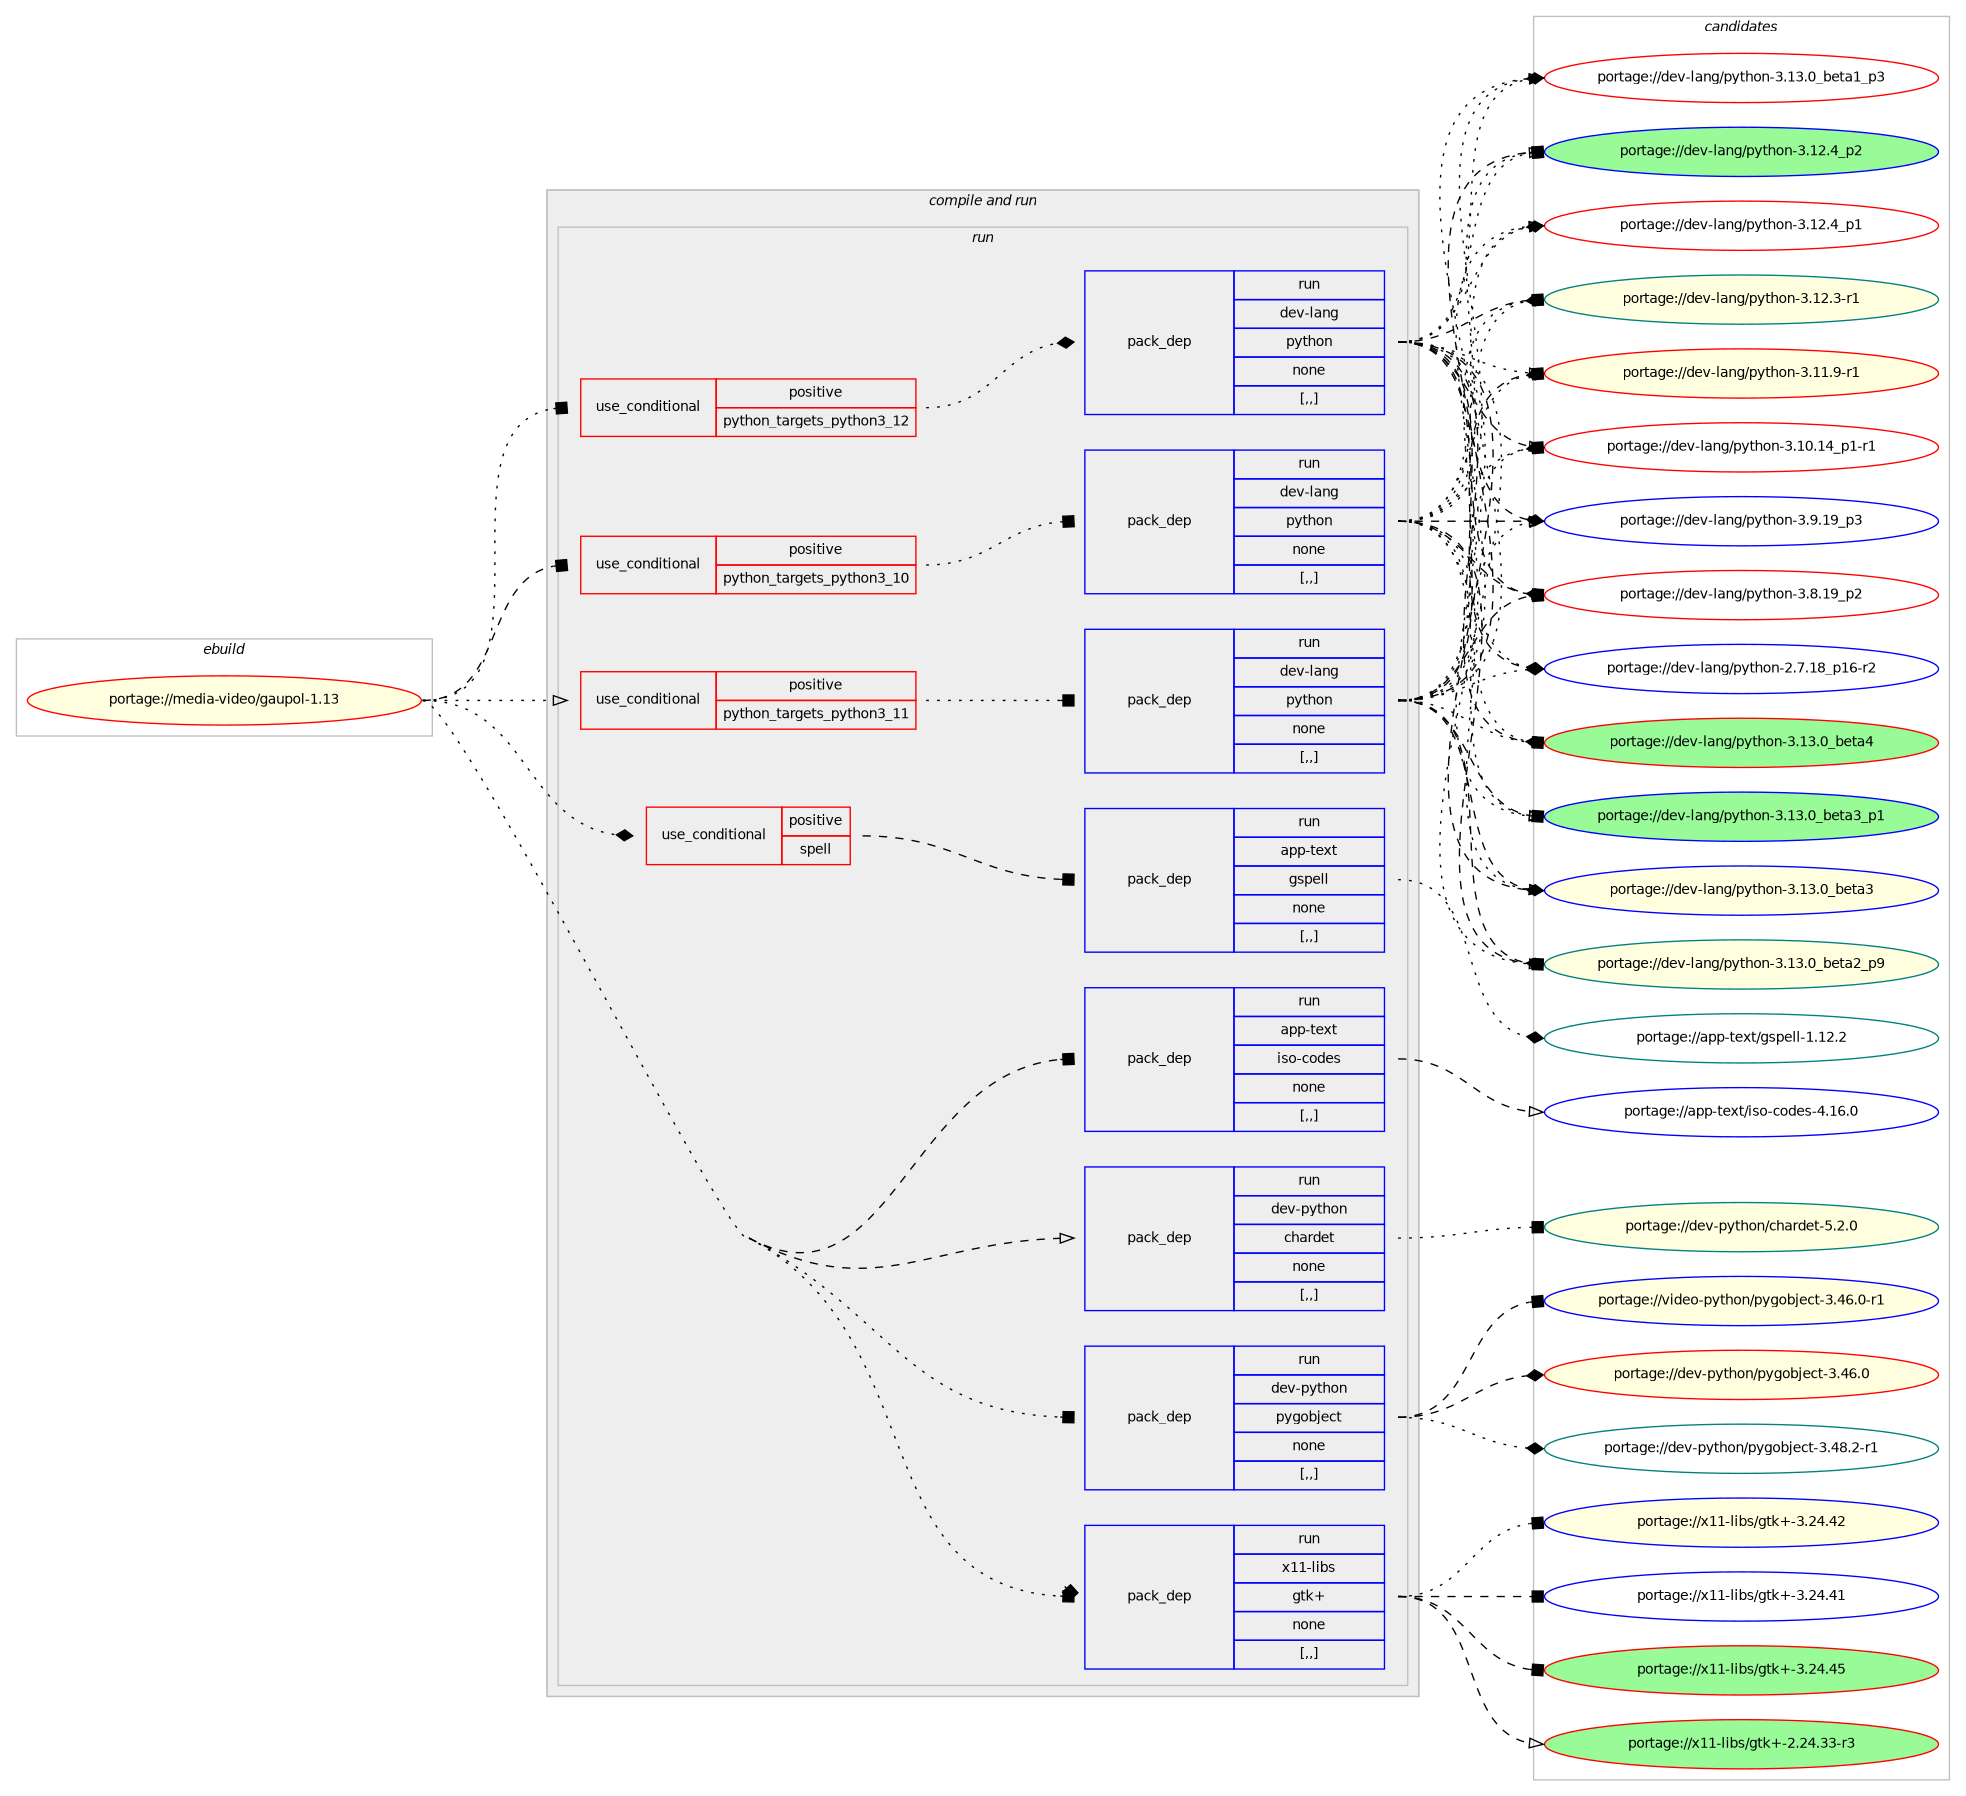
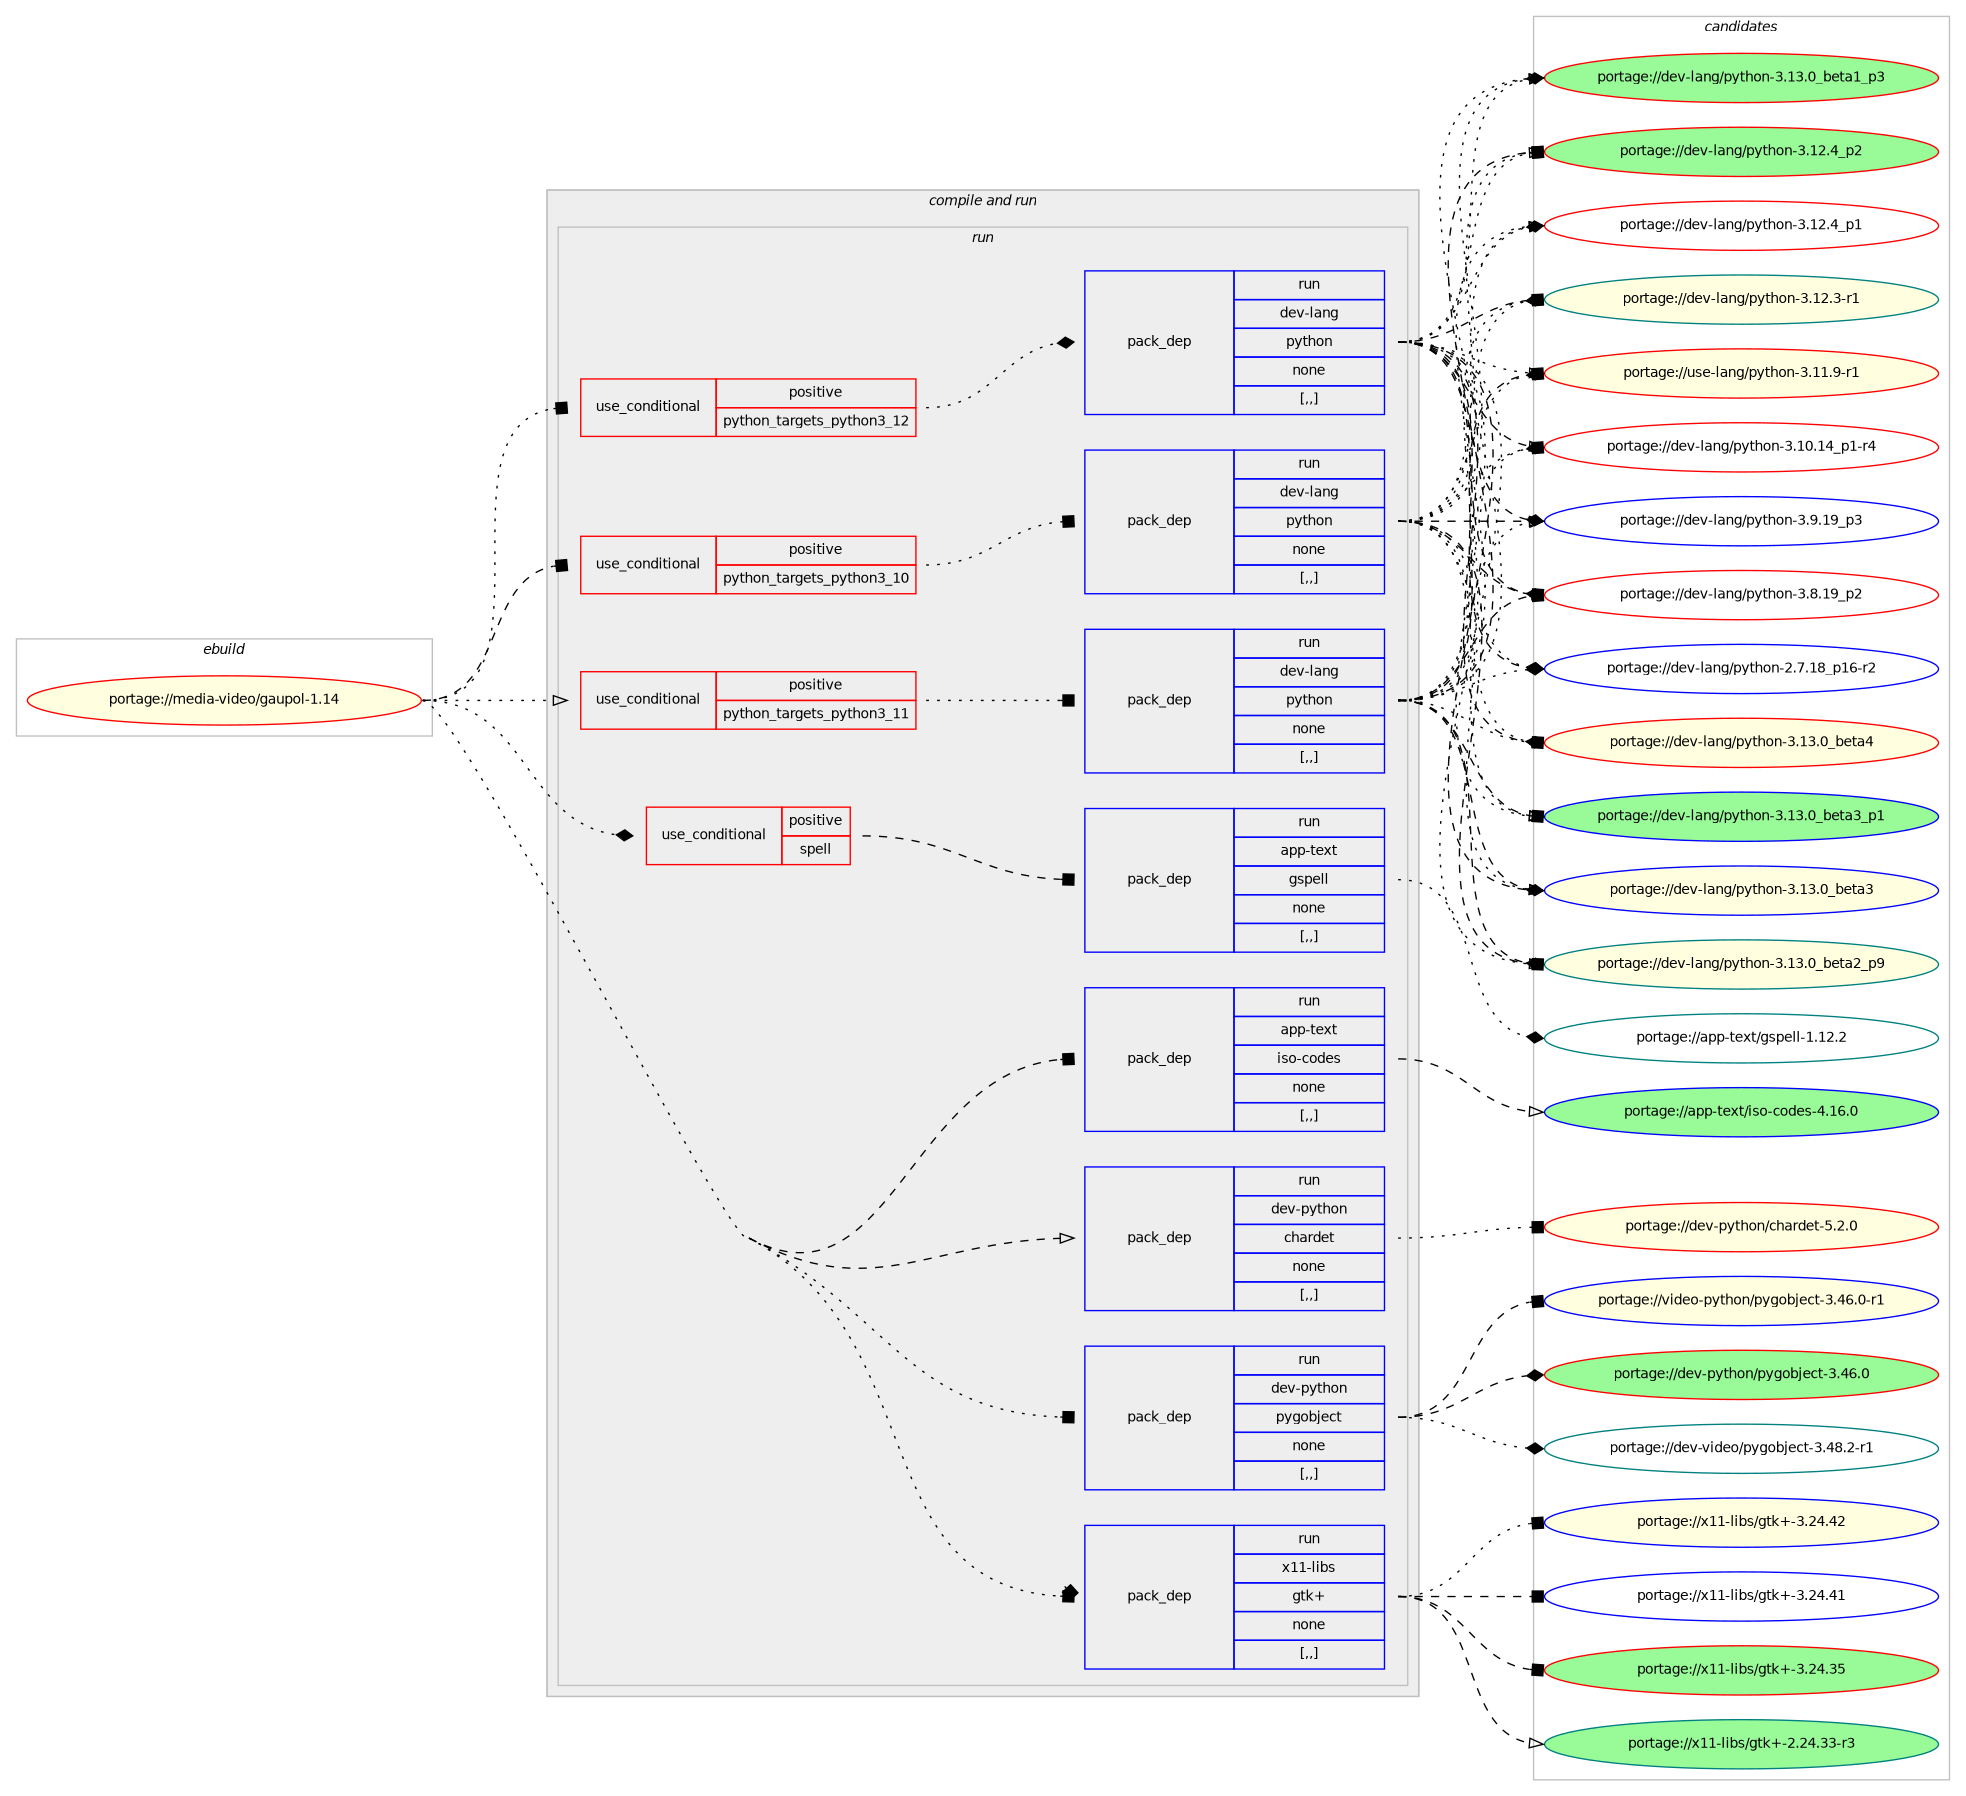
node "portage://dev-lang/python-3.13.0_beta1_p3": fillcolor white -> palegreen
node "portage://dev-lang/python-3.12.4_p2": color blue -> red
node "portage://dev-lang/python-3.11.9-r1": label "portage://dev-lang/python-3.11.9-r1" -> "portage://use-lang/python-3.11.9-r1"
node "portage://dev-lang/python-3.10.14_p1-r1": label "portage://dev-lang/python-3.10.14_p1-r1" -> "portage://dev-lang/python-3.10.14_p1-r4"
node "portage://media-video/gaupol-1.13": label "portage://media-video/gaupol-1.13" -> "portage://media-video/gaupol-1.14"
node "portage://dev-lang/python-3.13.0_beta4": fillcolor palegreen -> lightyellow
node "portage://app-text/iso-codes-4.16.0": fillcolor white -> palegreen
node "portage://dev-python/chardet-5.2.0": color teal -> red
node "portage://dev-python/pygobject-3.46.0": fillcolor lightyellow -> palegreen
node "portage://dev-python/pygobject-3.48.2-r1": label "portage://dev-python/pygobject-3.48.2-r1" -> "portage://dev-video/pygobject-3.48.2-r1"
node "portage://x11-libs/gtk+-3.24.45": label "portage://x11-libs/gtk+-3.24.45" -> "portage://x11-libs/gtk+-3.24.35"
node "portage://x11-libs/gtk+-2.24.33-r3": color red -> teal
